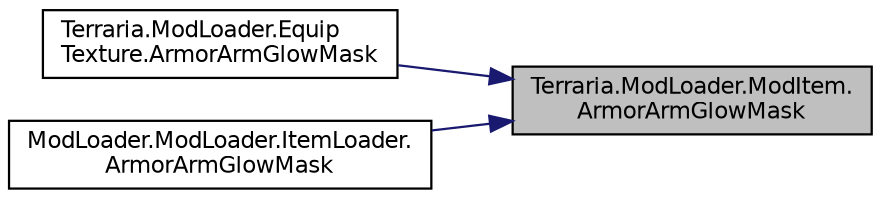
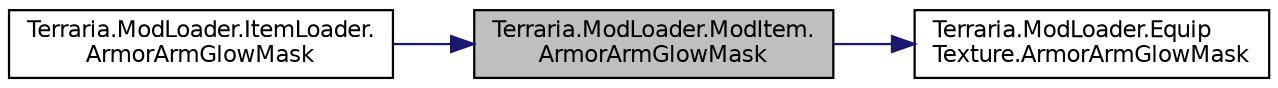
edge "Terraria.ModLoader.Equip Texture.ArmorArmGlowMask" -> "Terraria.ModLoader.ModItem. ArmorArmGlowMask": reversed
node "ModLoader.ModLoader.ItemLoader. ArmorArmGlowMask": label "ModLoader.ModLoader.ItemLoader. ArmorArmGlowMask" -> "Terraria.ModLoader.ItemLoader. ArmorArmGlowMask"
